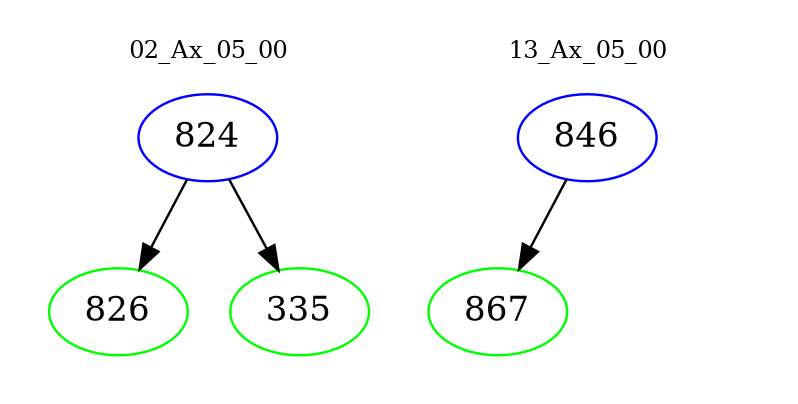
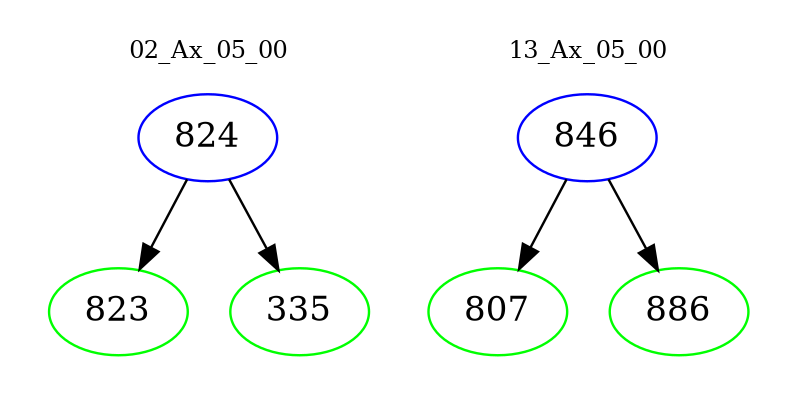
node "826": label "826" -> "823"
node "867": label "867" -> "807"
node "886": added
